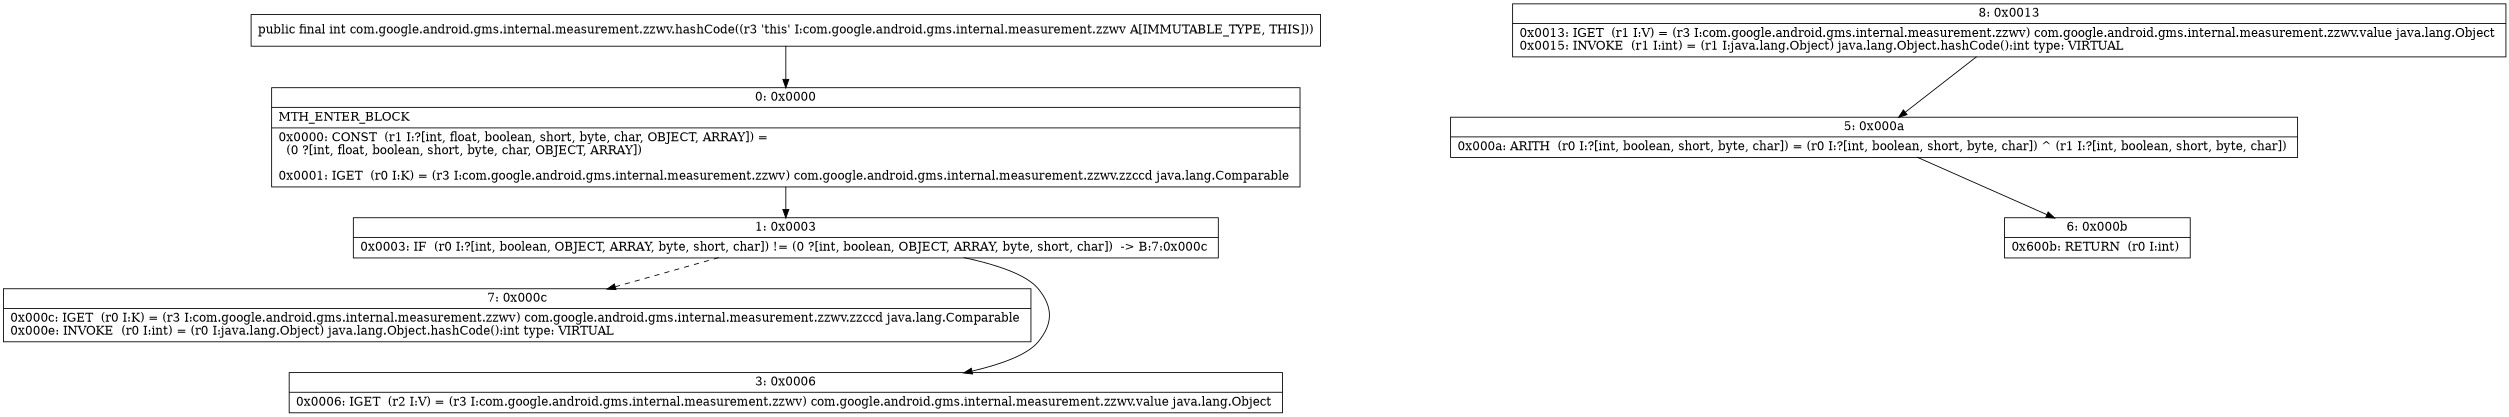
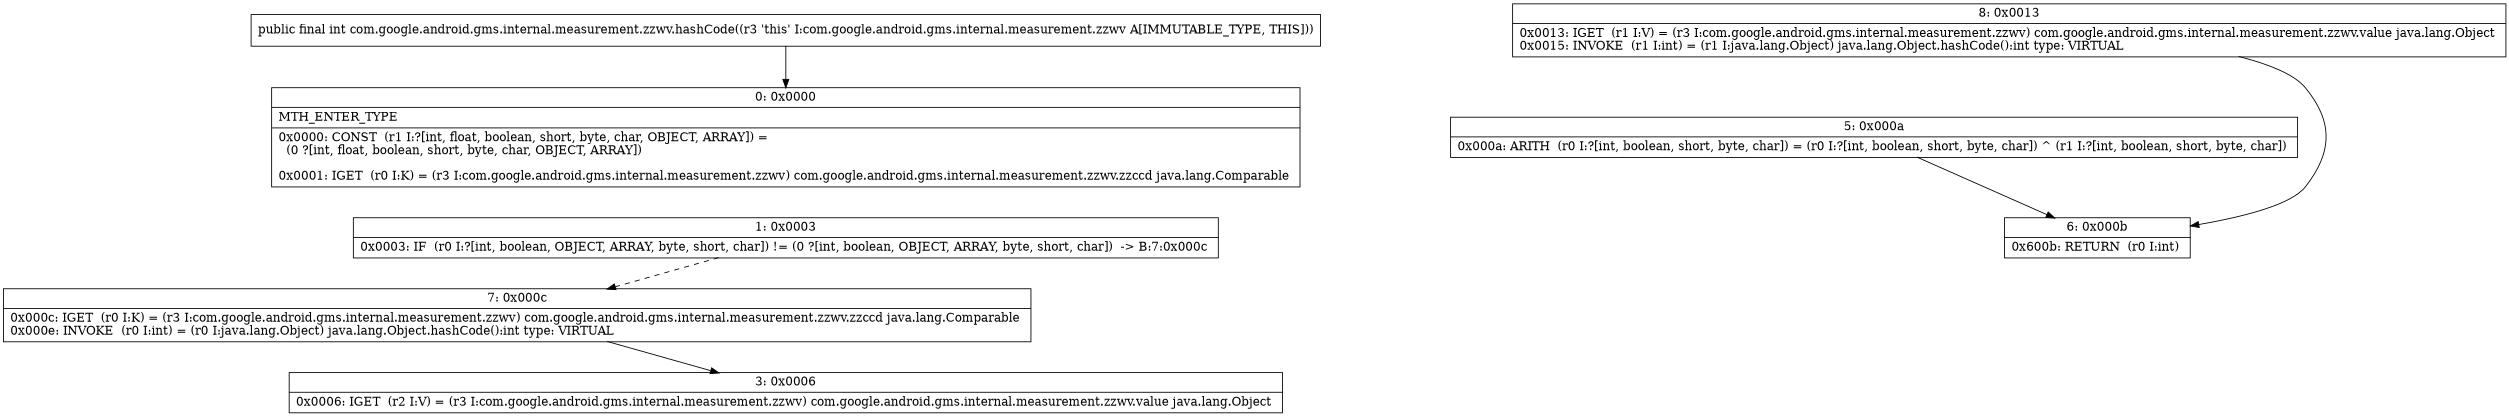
edge "8: 0x0013" -> "5: 0x000a": now "8: 0x0013" -> "6: 0x000b"
node "0: 0x0000": text "MTH_ENTER_BLOCK" -> "MTH_ENTER_TYPE"
edge "0: 0x0000" -> "1: 0x0003": removed
edge "1: 0x0003" -> "3: 0x0006": now "7: 0x000c" -> "3: 0x0006"
